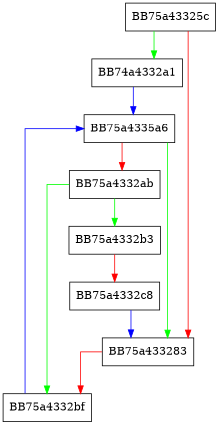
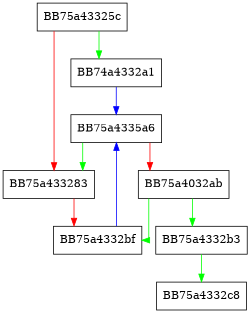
node "BB75a4332ab": label "BB75a4332ab" -> "BB75a4032ab"
edge "BB75a4332b3" -> "BB75a4332c8": color red -> green
edge "BB75a4332c8" -> "BB75a433283": removed
